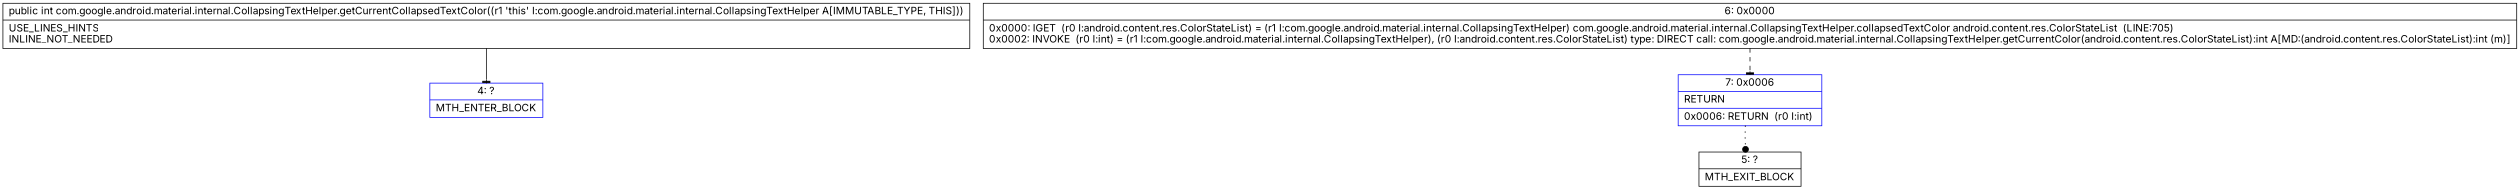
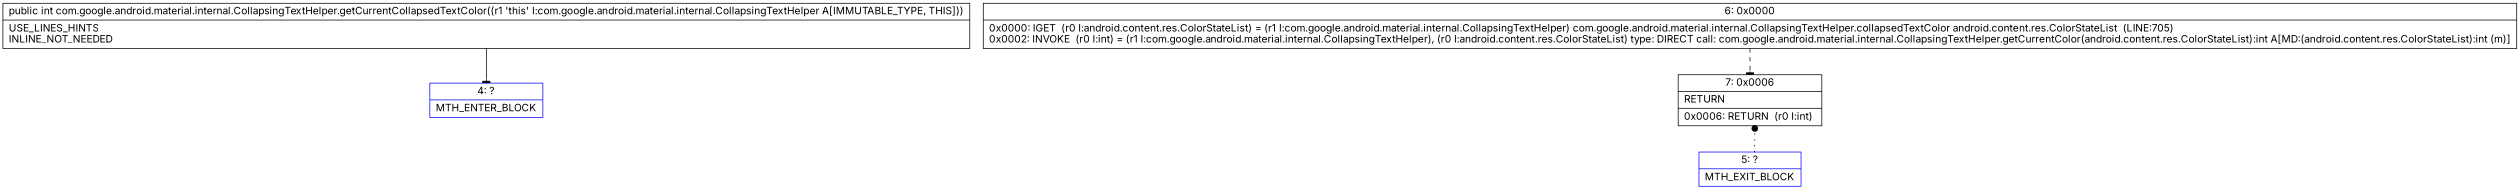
node "7: 0x0006": color blue -> black
edge "7: 0x0006" -> "5: ?": reversed
node "5: ?": color black -> blue
